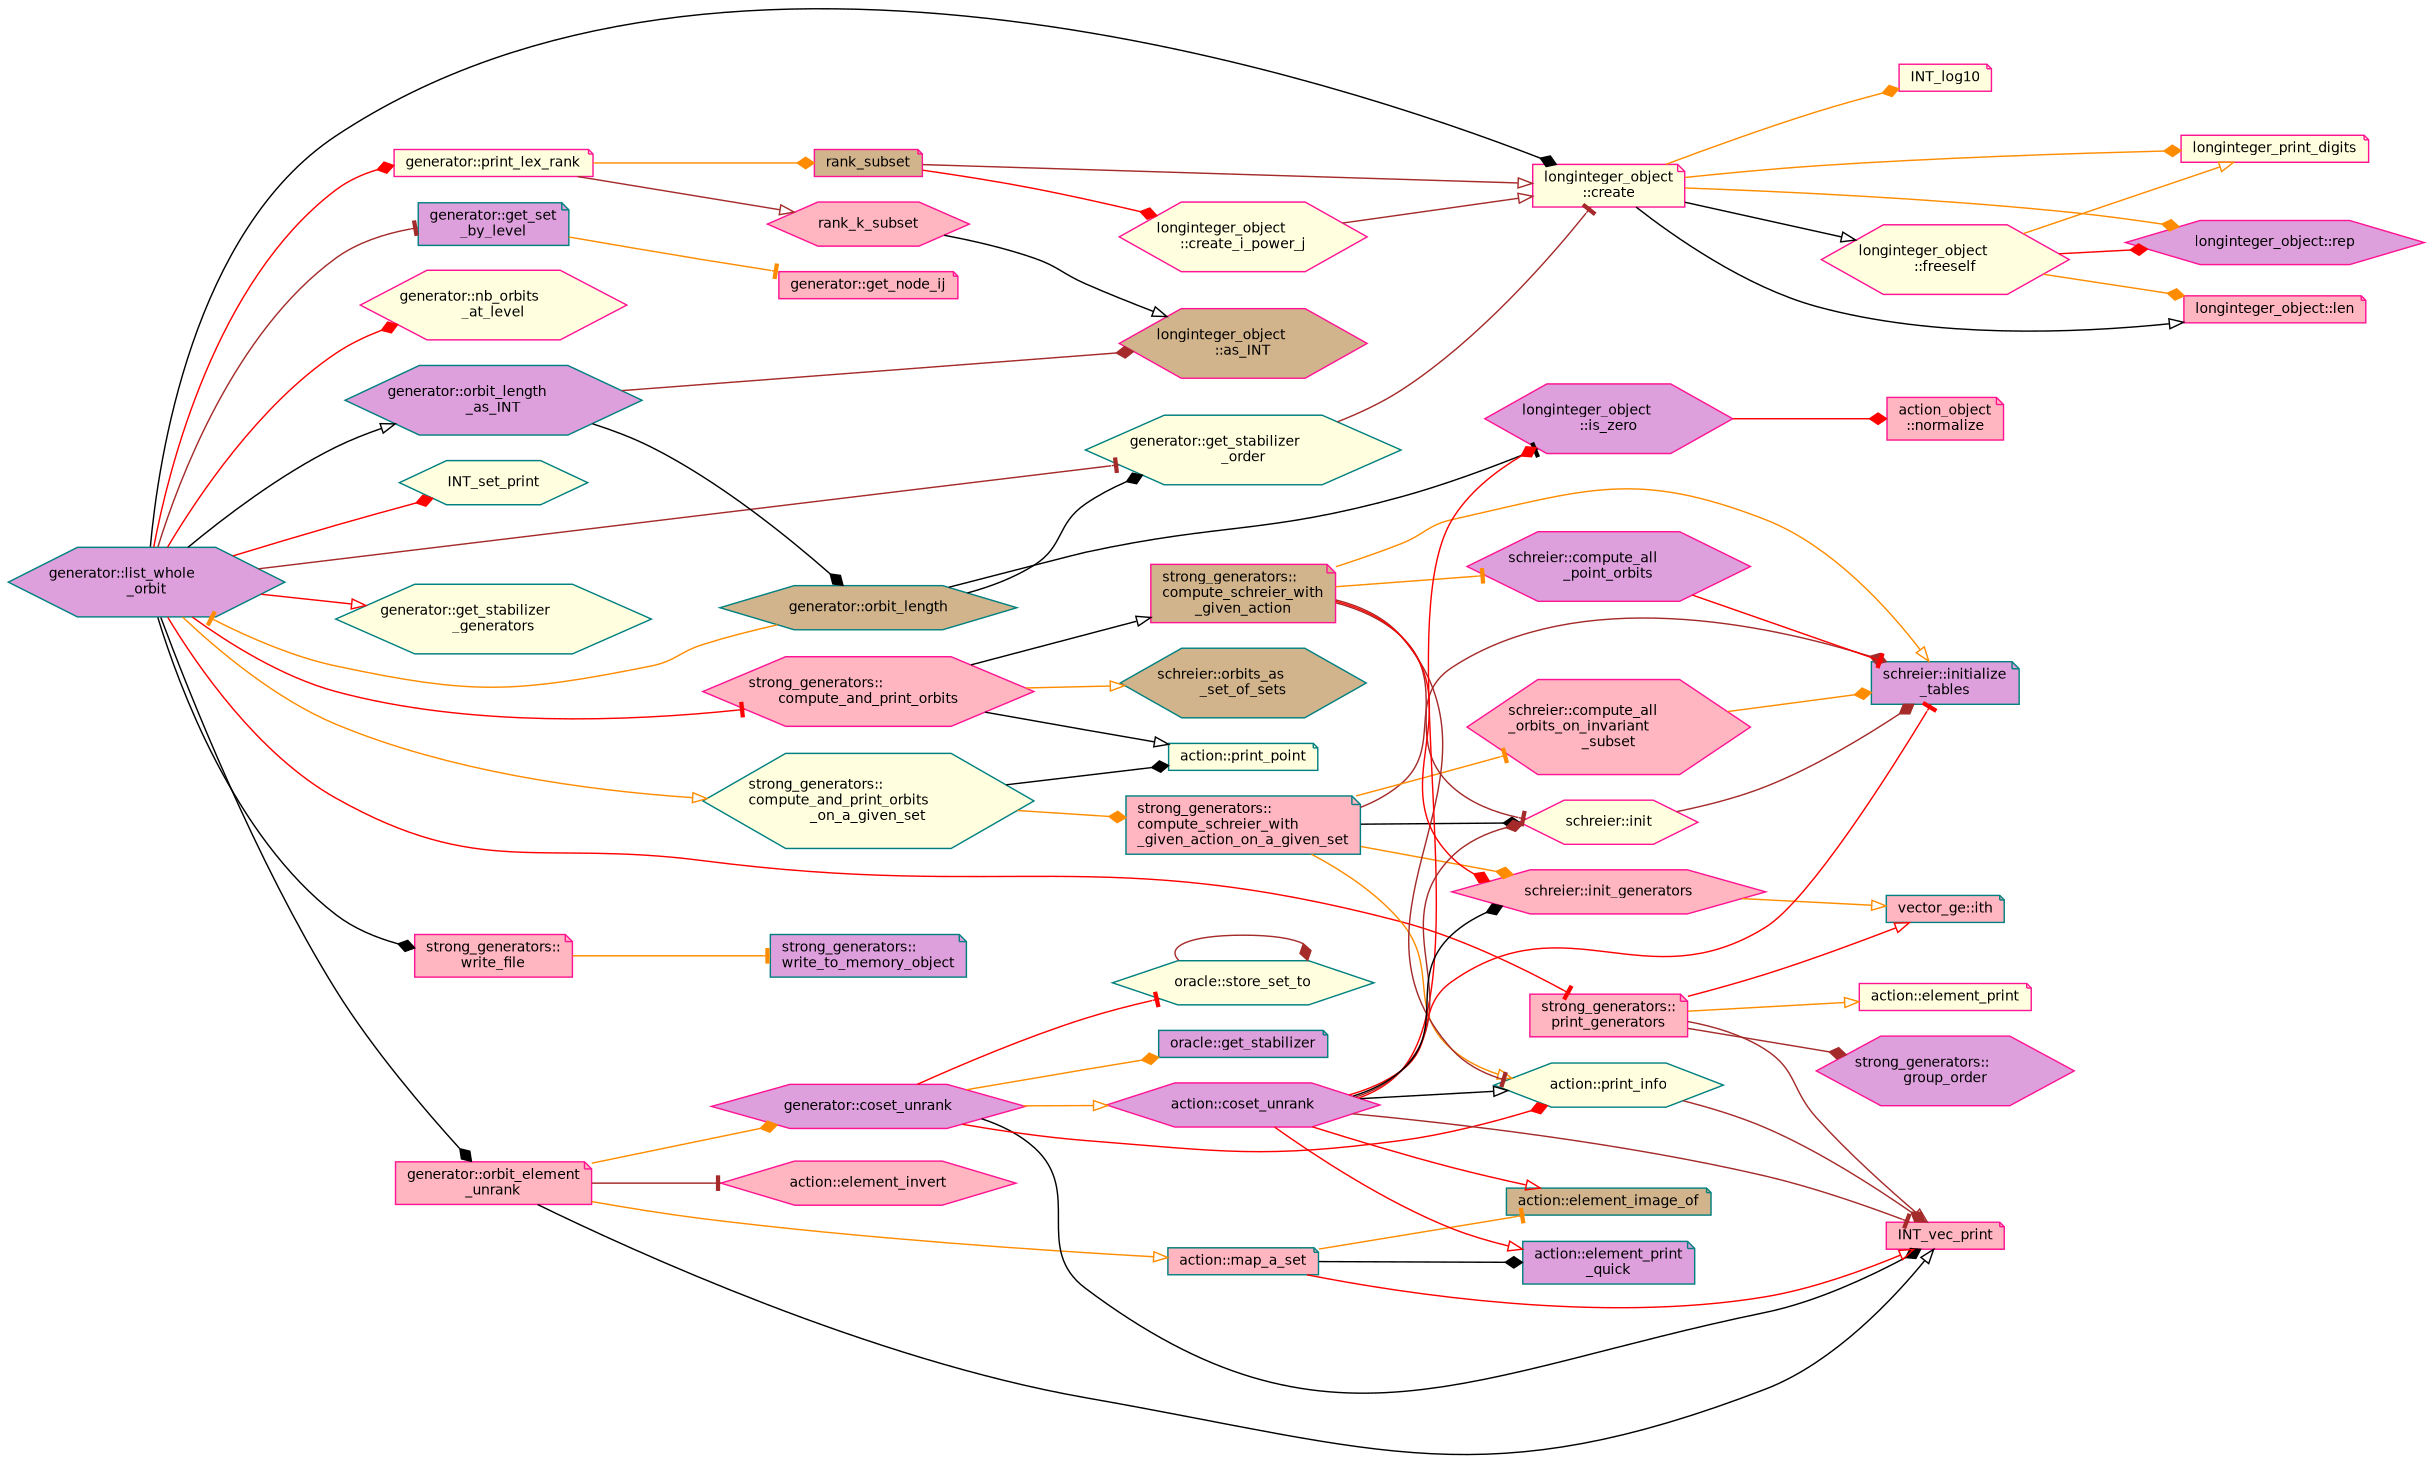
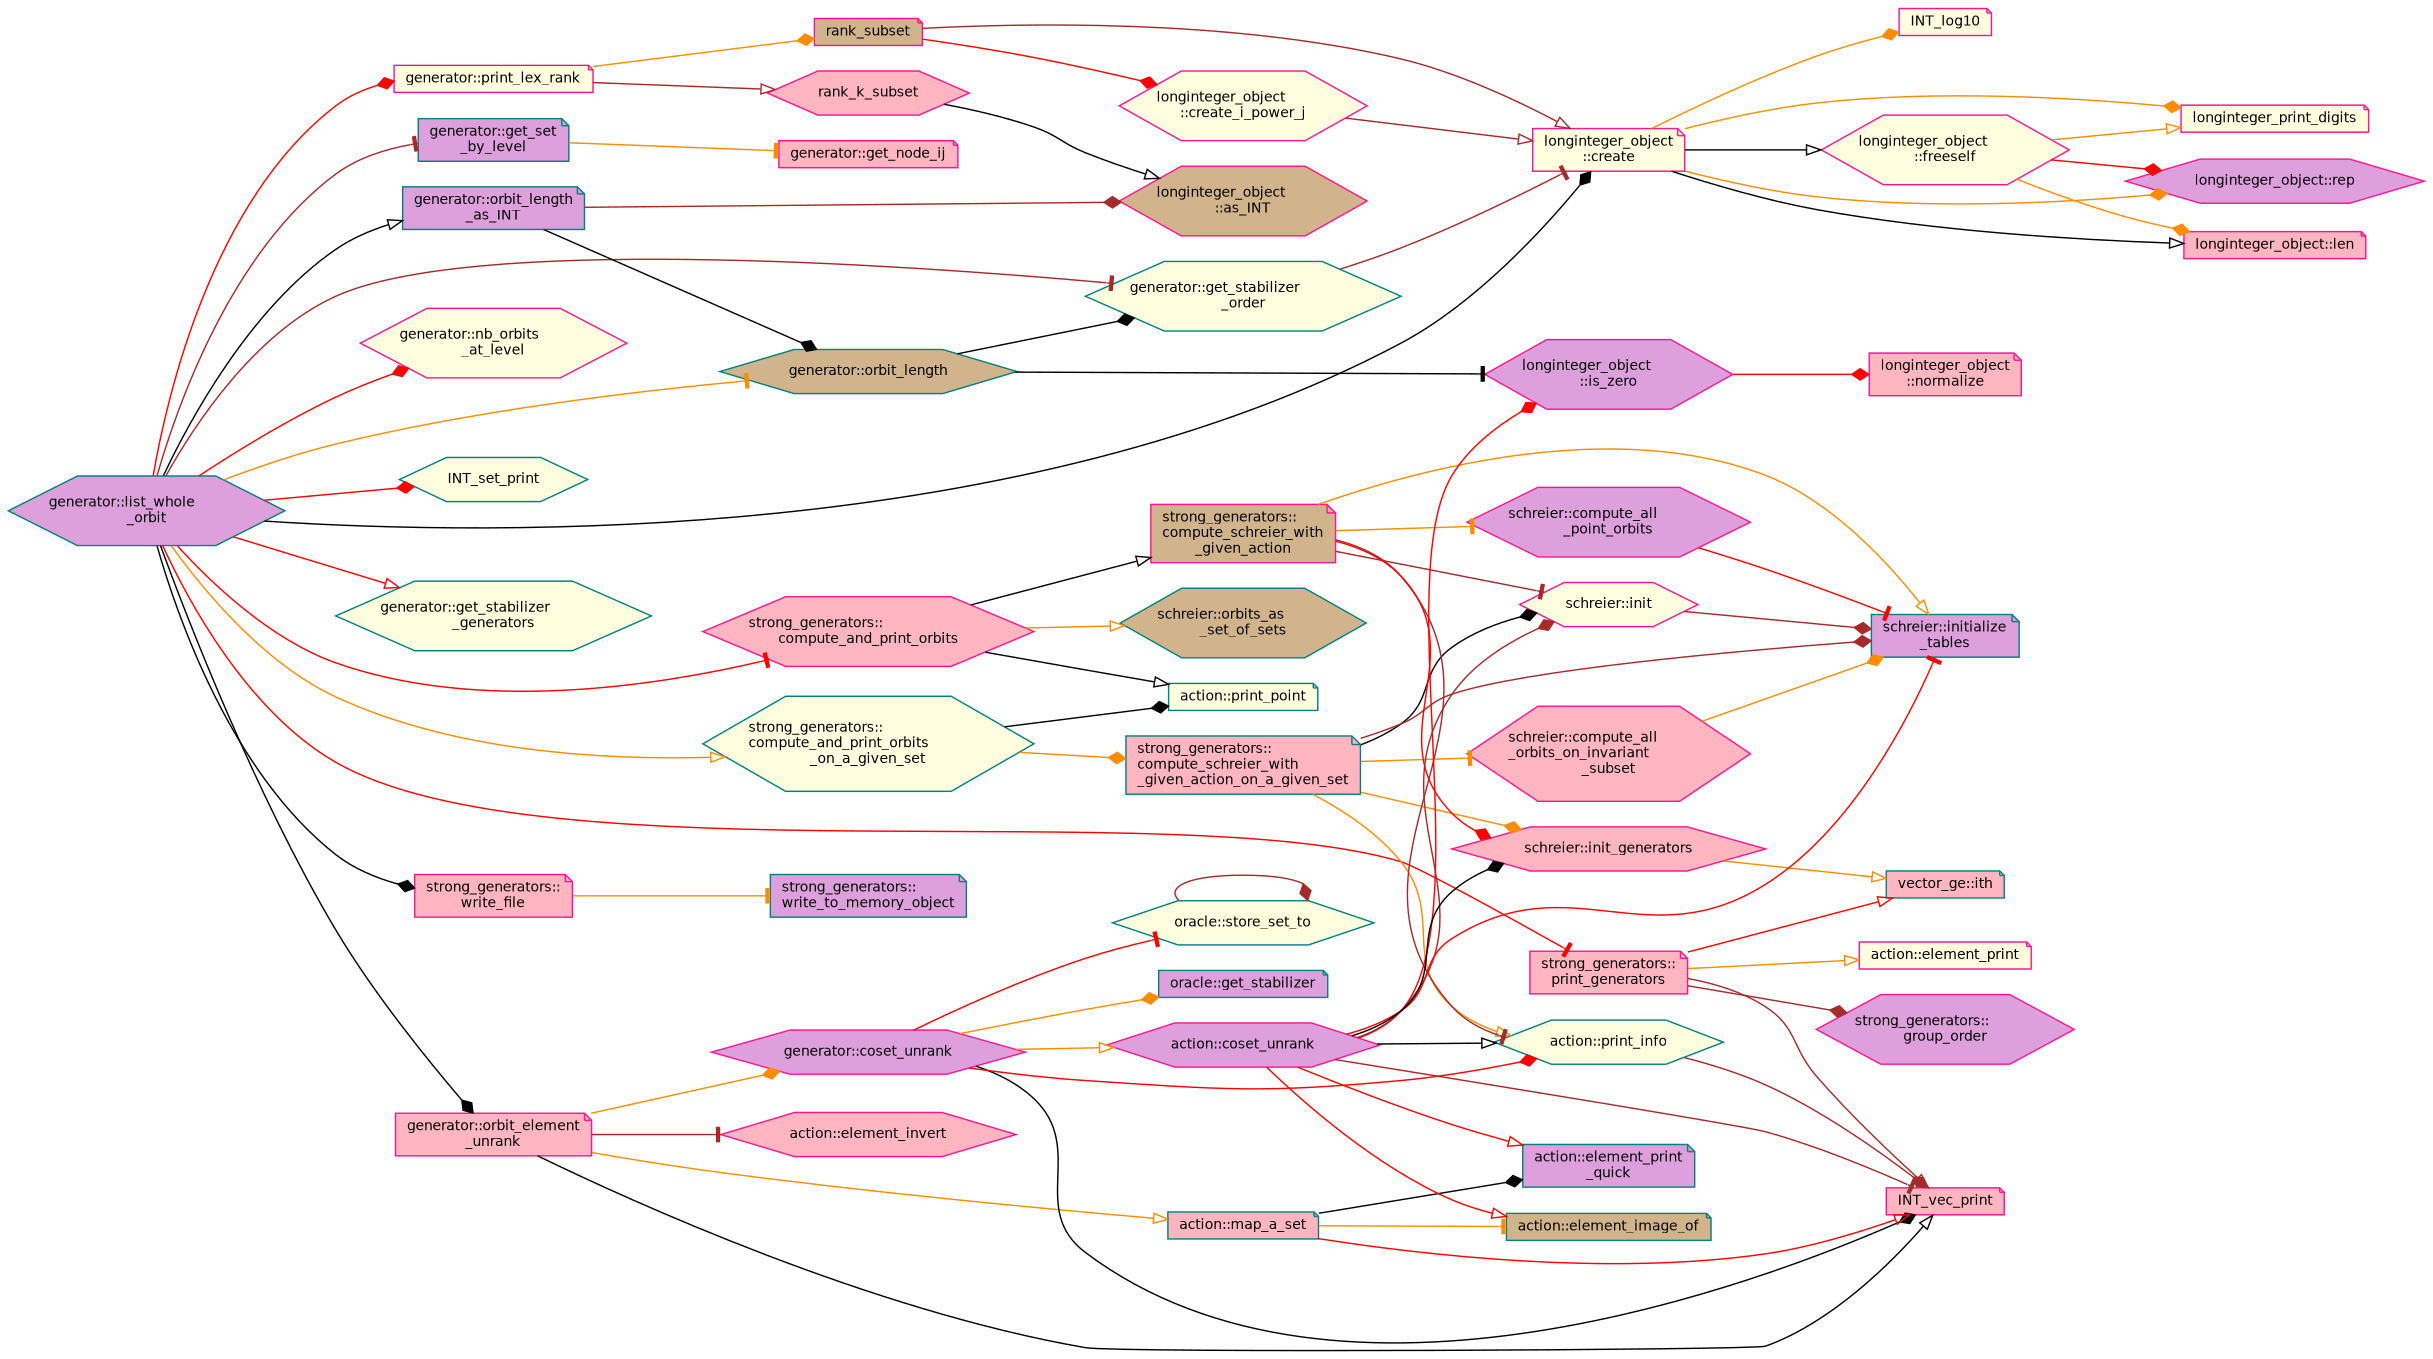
node "generator::orbit_length _as_INT": shape hexagon -> note
node "action_object ::normalize": label "action_object ::normalize" -> "longinteger_object ::normalize"
edge "generator::orbit_length" -> "generator::list_whole _orbit": reversed
